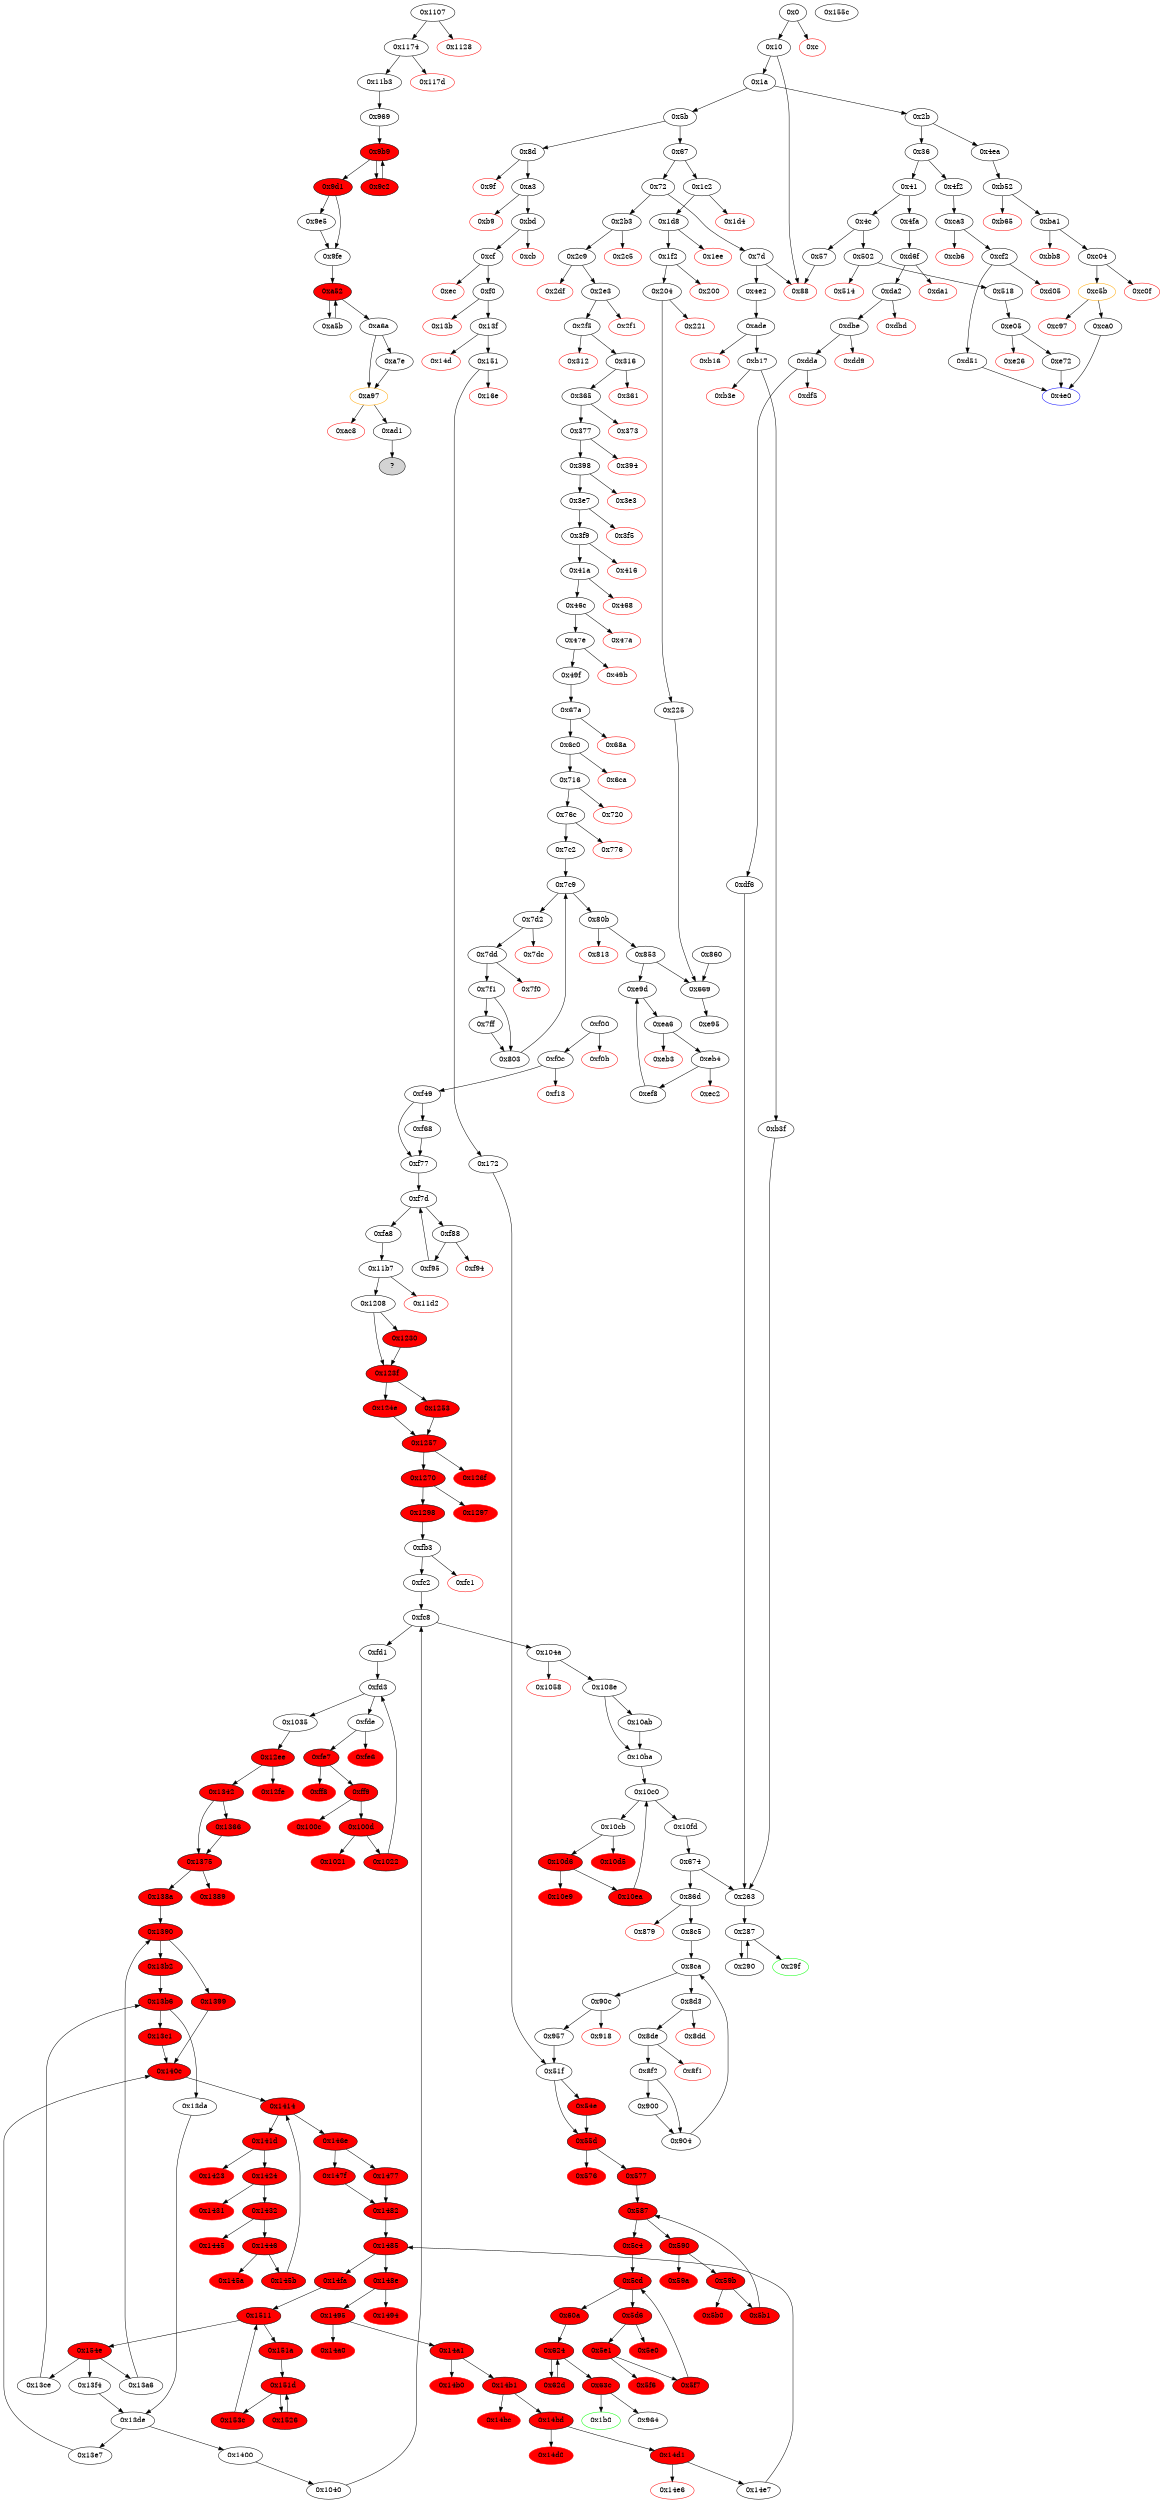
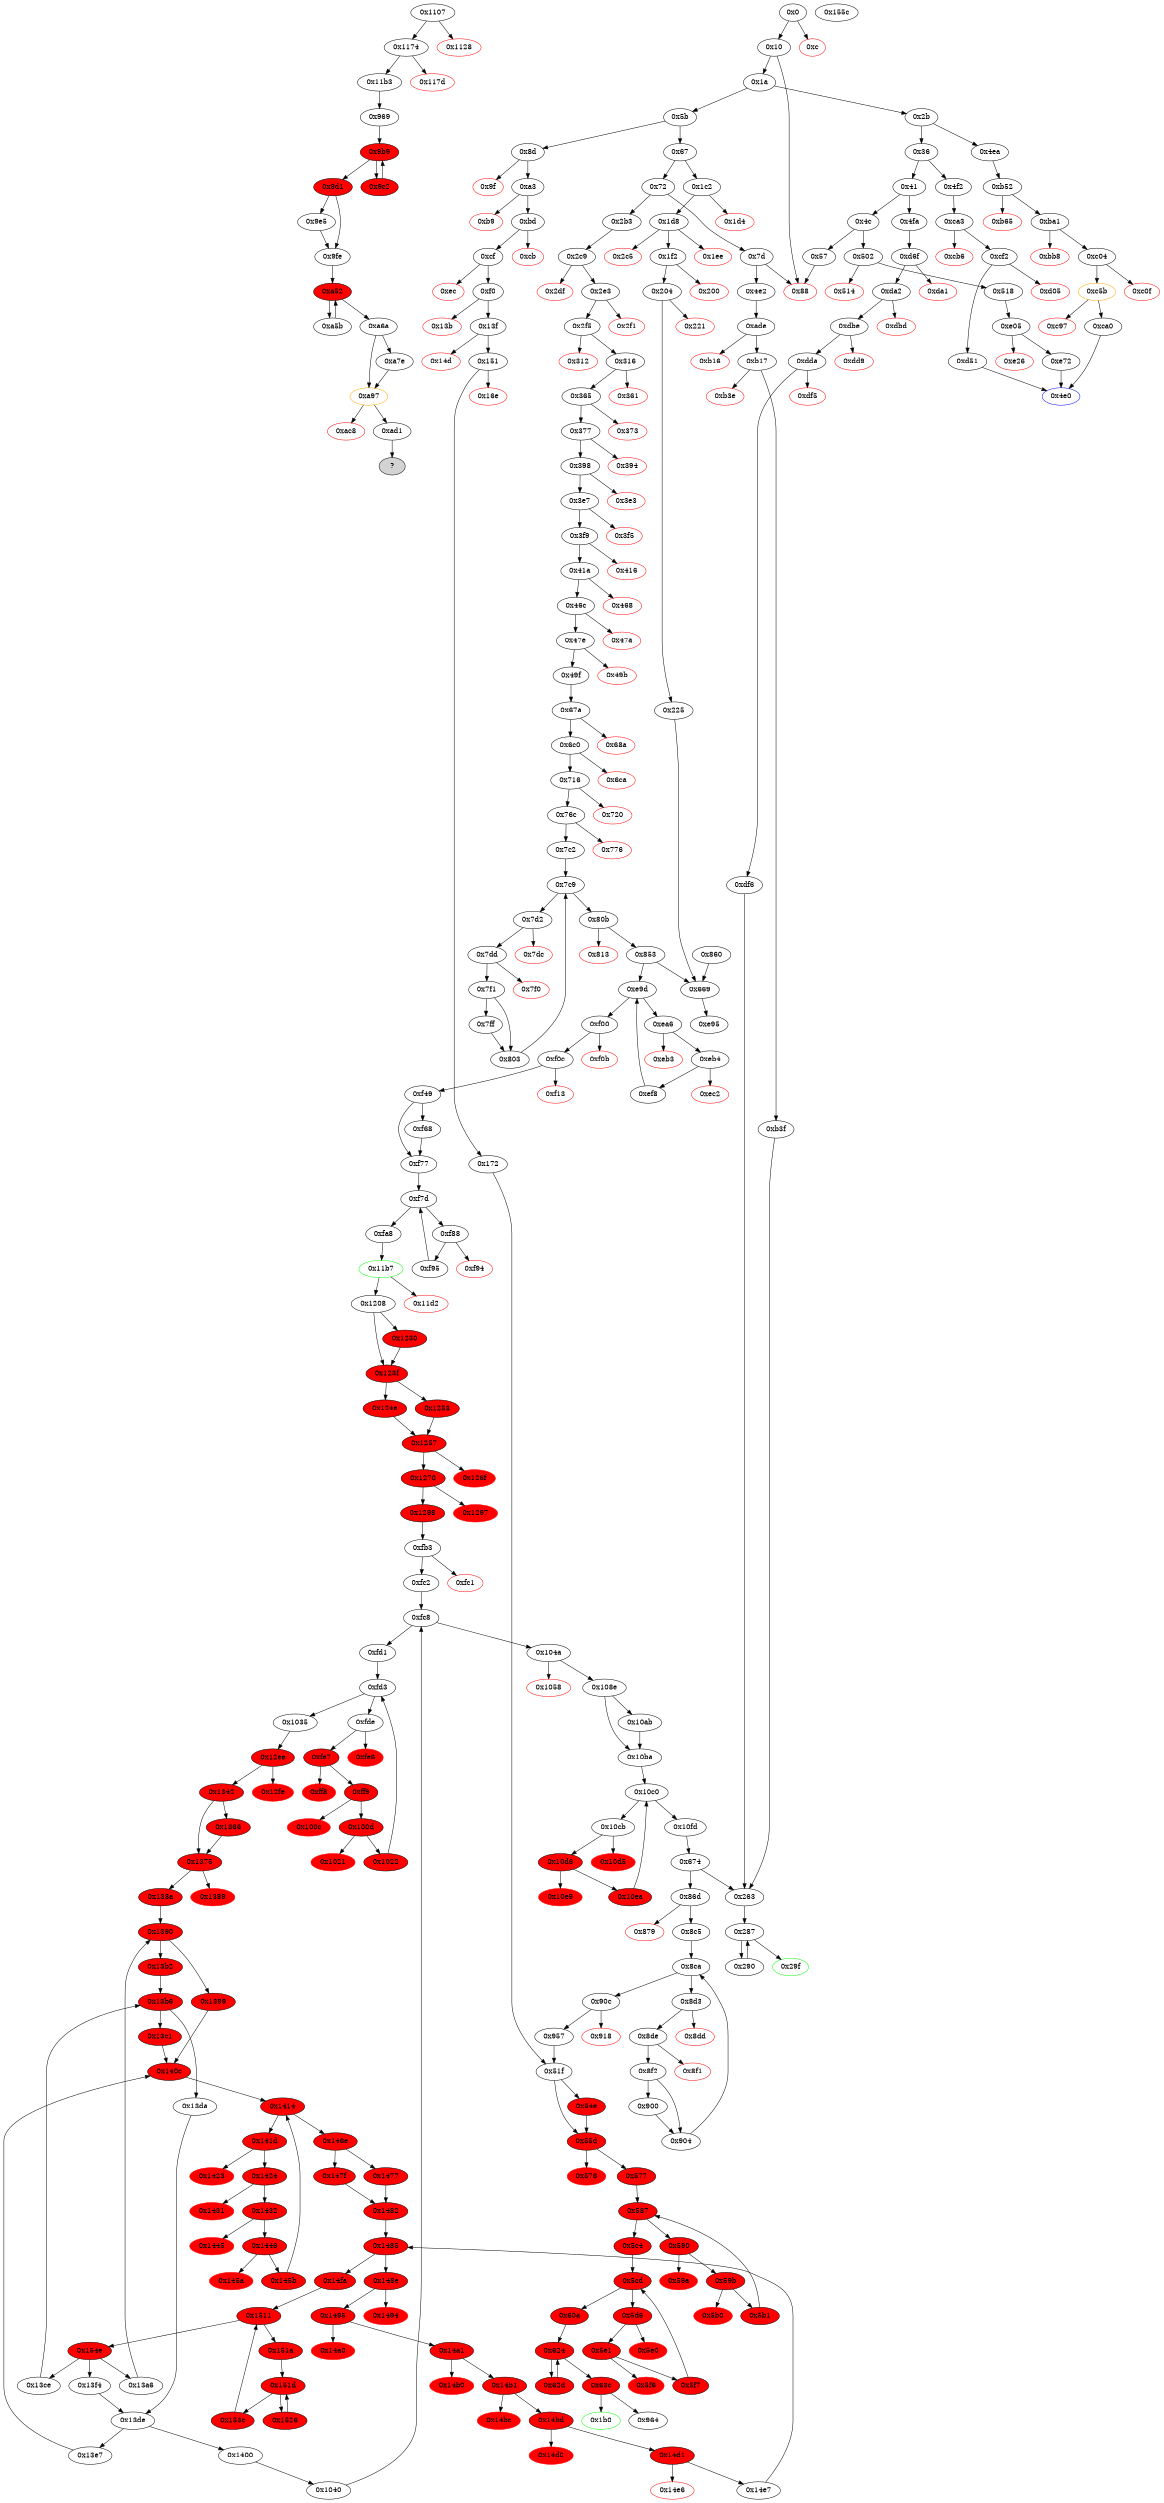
edge "0x2b3" -> "0x2c5": now "0x1d8" -> "0x2c5"
edge "0xe9d" -> "0xf00": added
node "0x11b7": color black -> green
